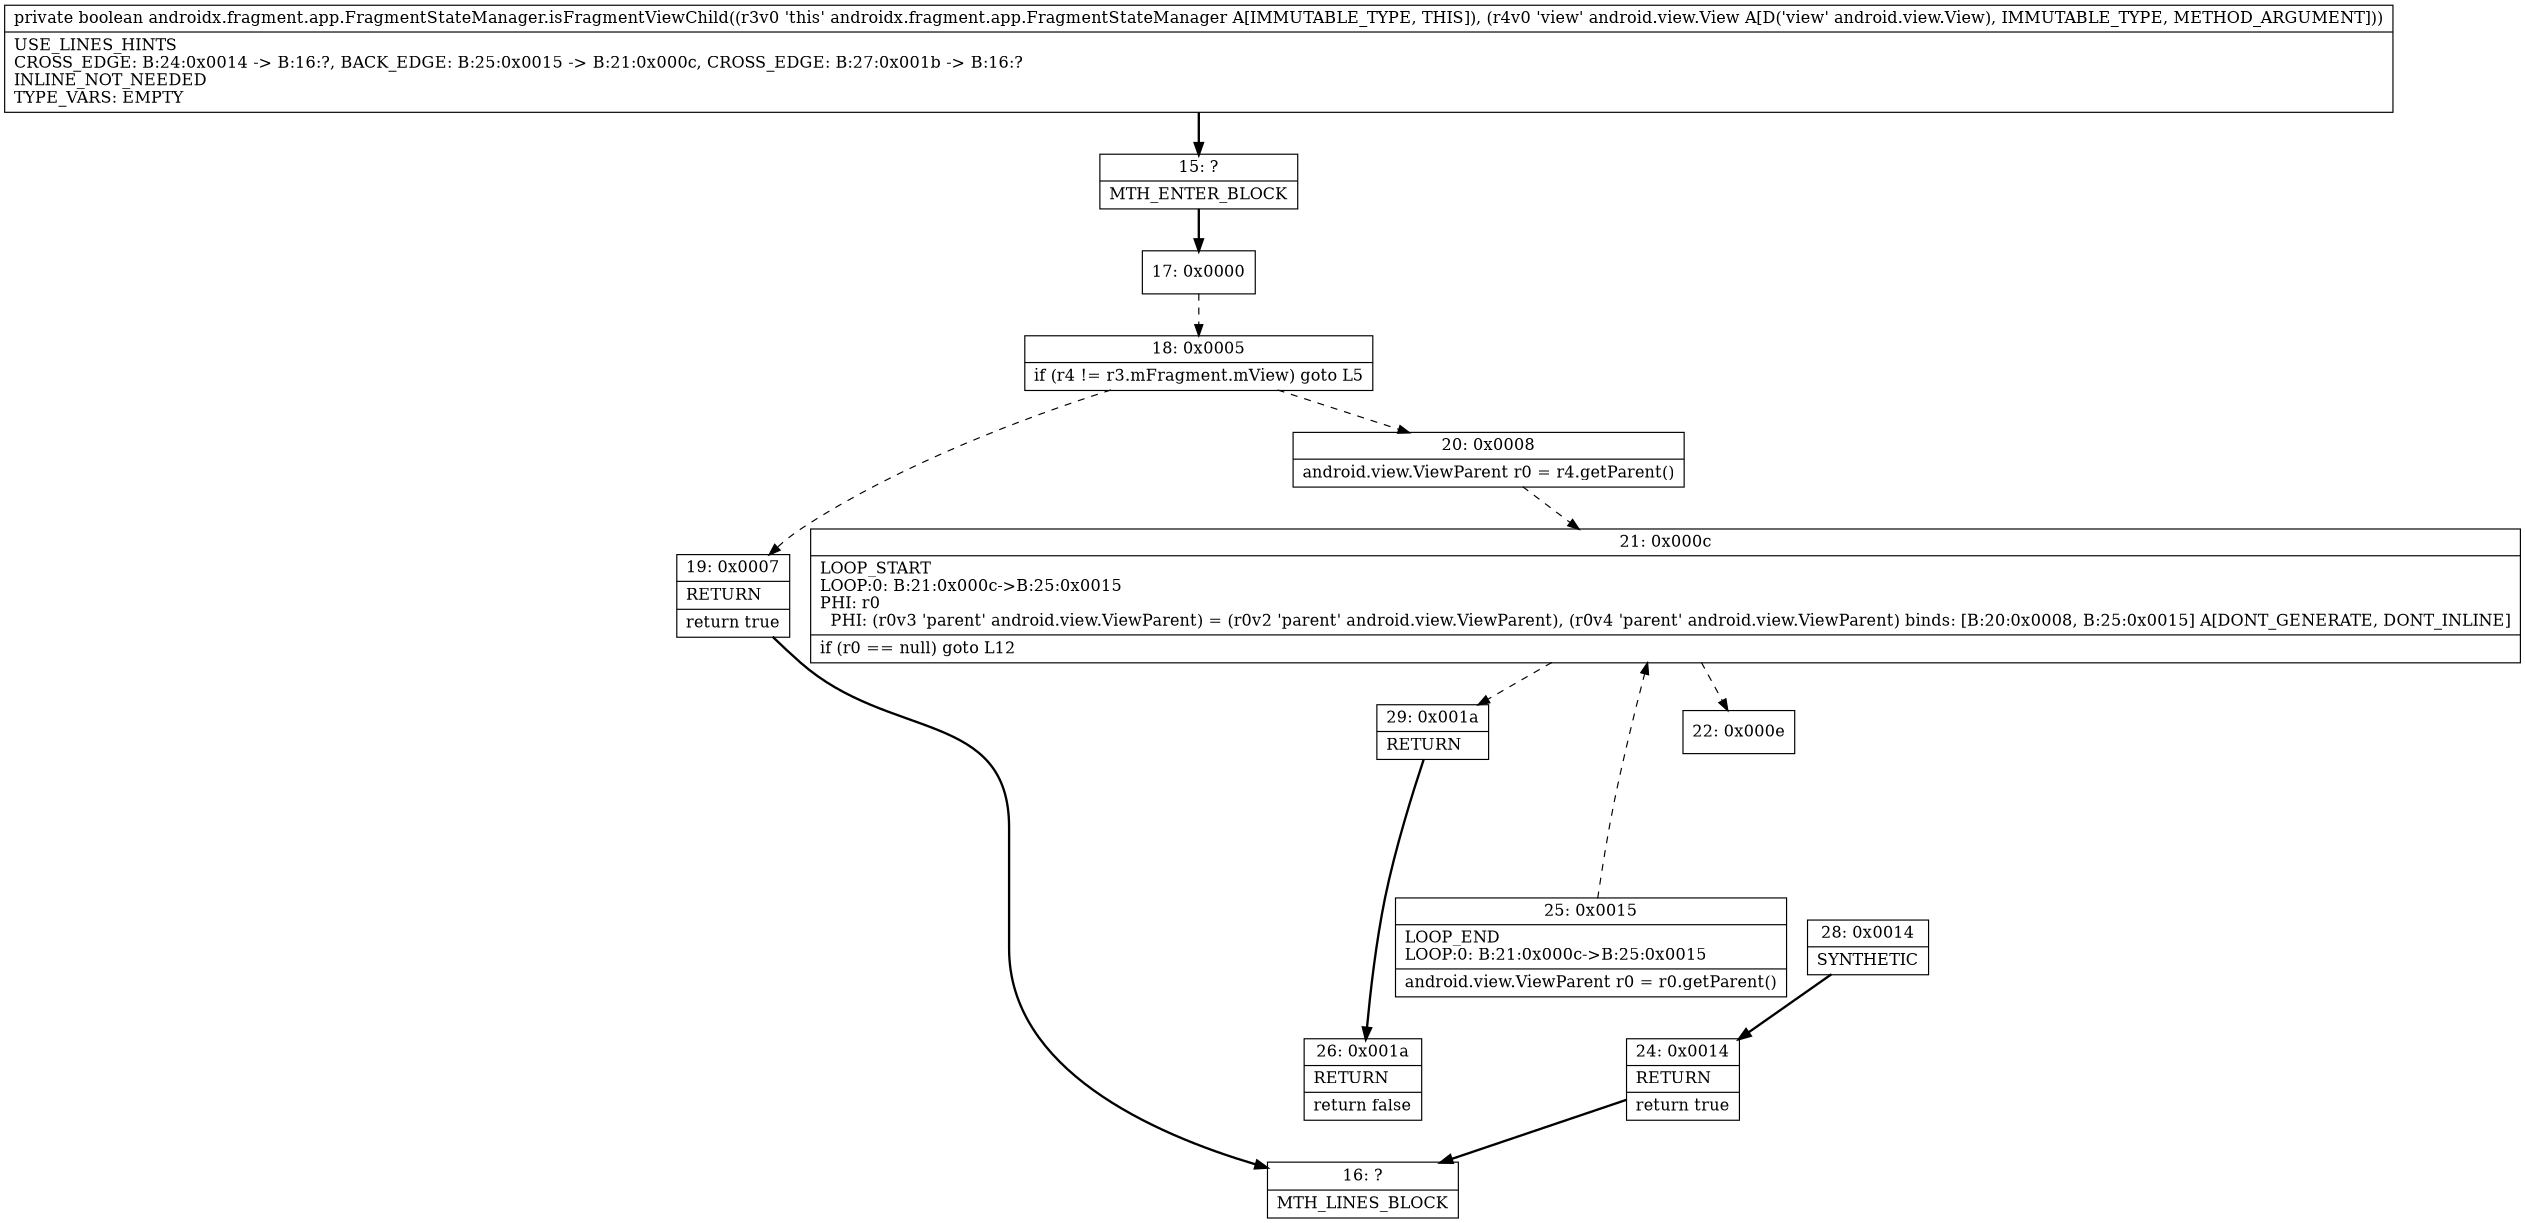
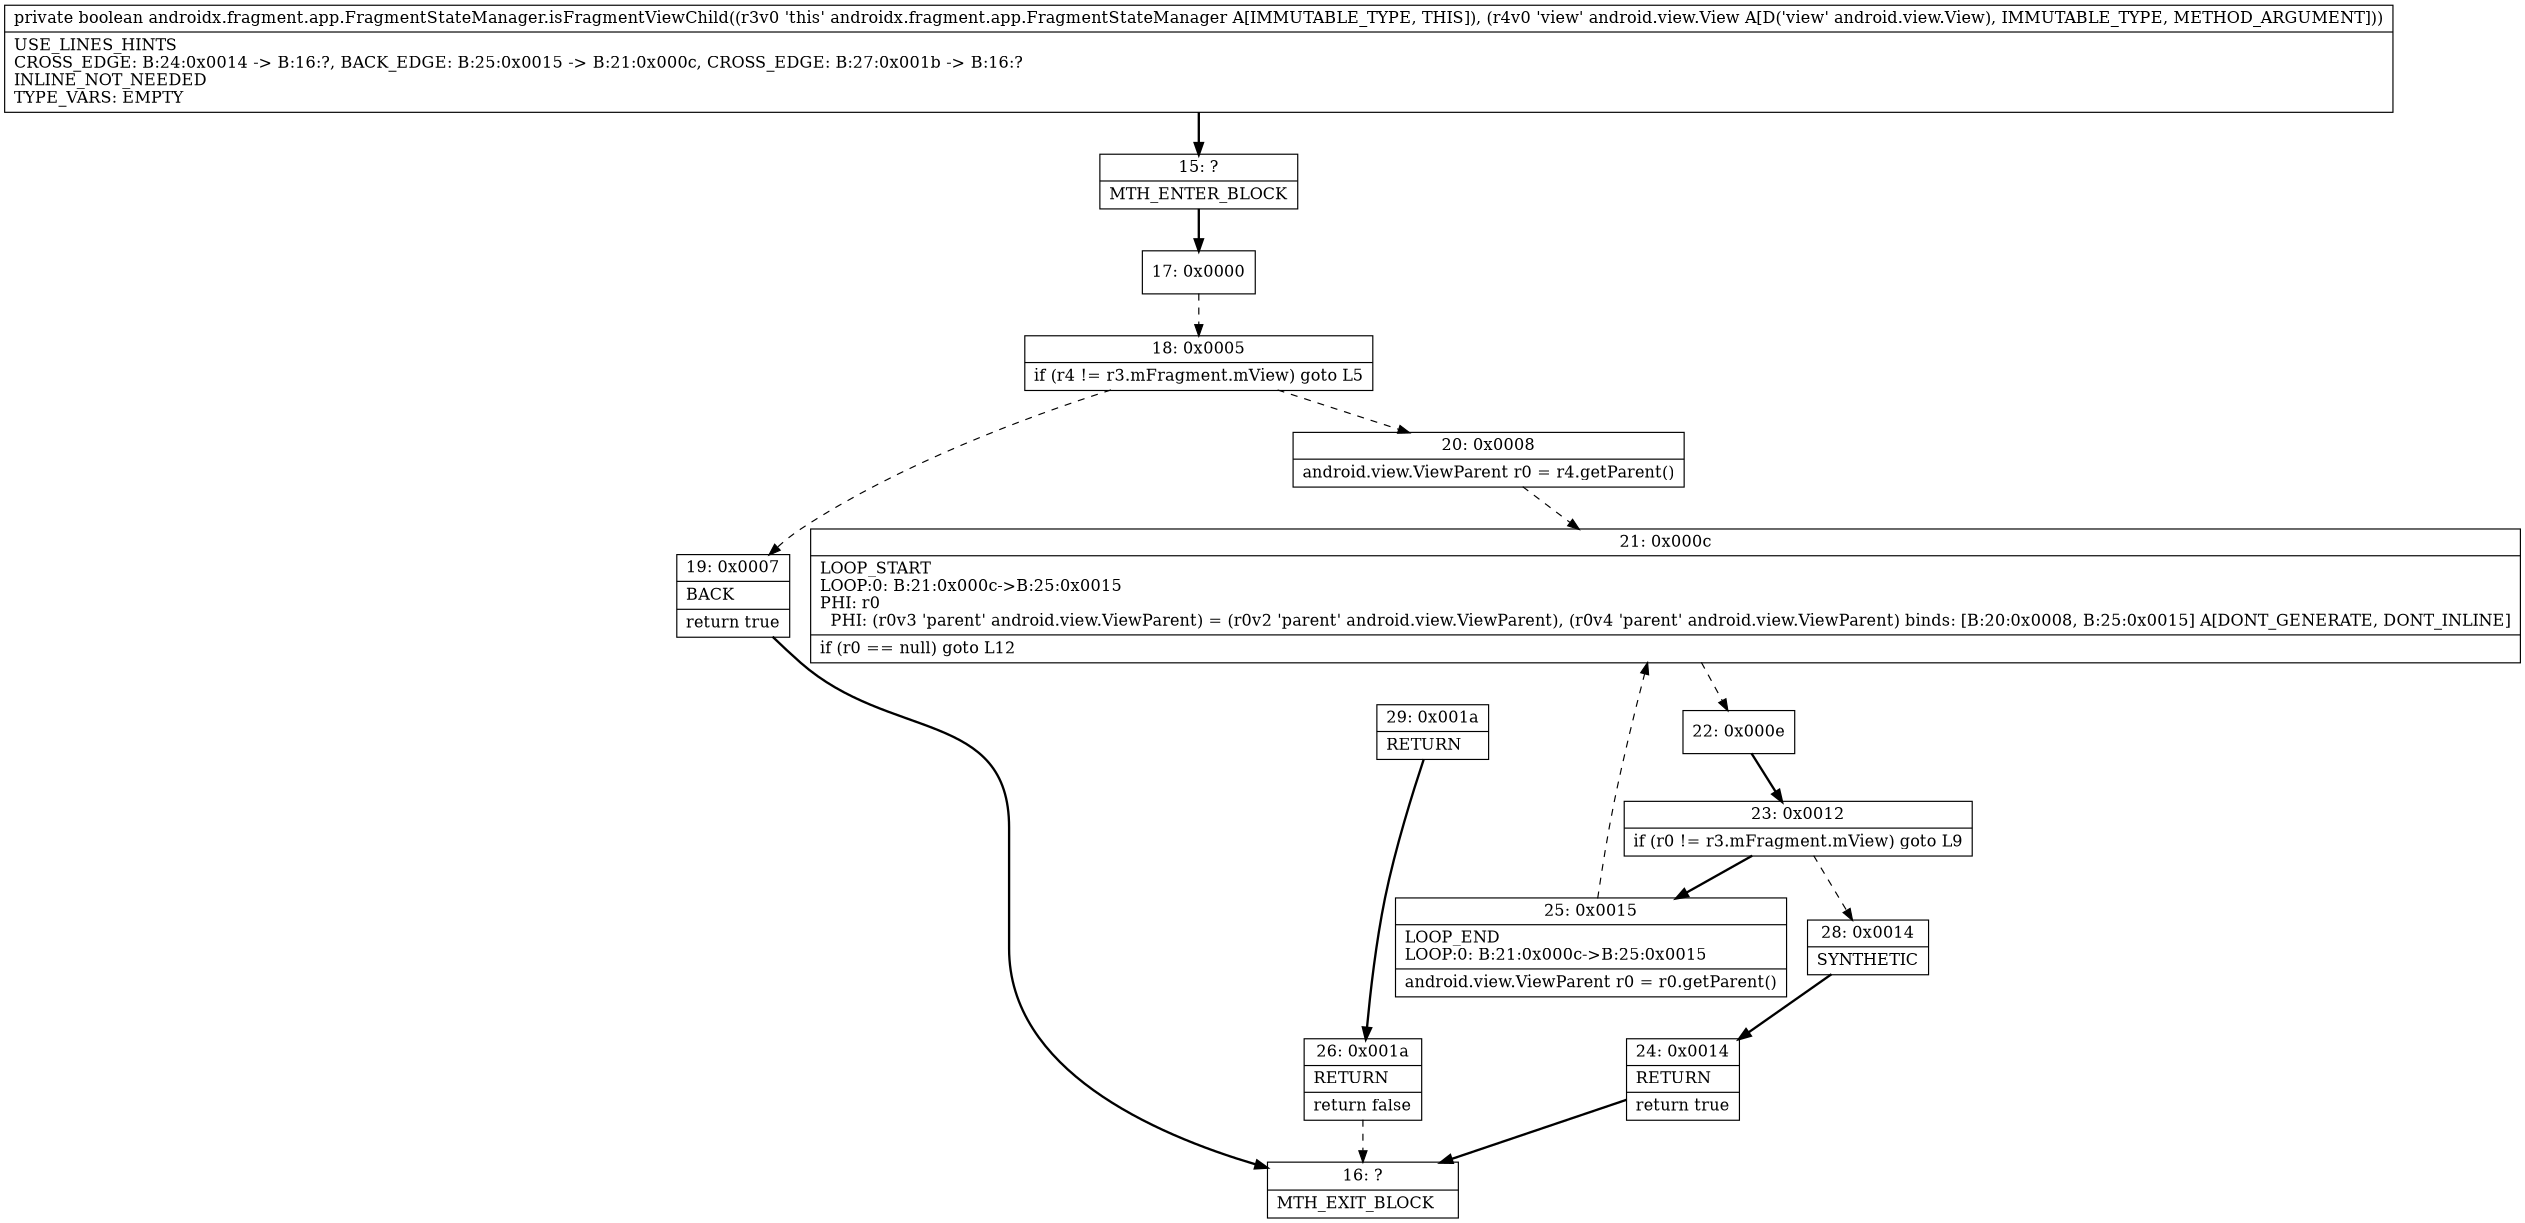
node "19: 0x0007": text "RETURN" -> "BACK"
edge "21: 0x000c" -> "29: 0x001a": removed
node "23: 0x0012": added
edge "26: 0x001a" -> "16: ?": added
node "16: ?": text "MTH_LINES_BLOCK" -> "MTH_EXIT_BLOCK"
